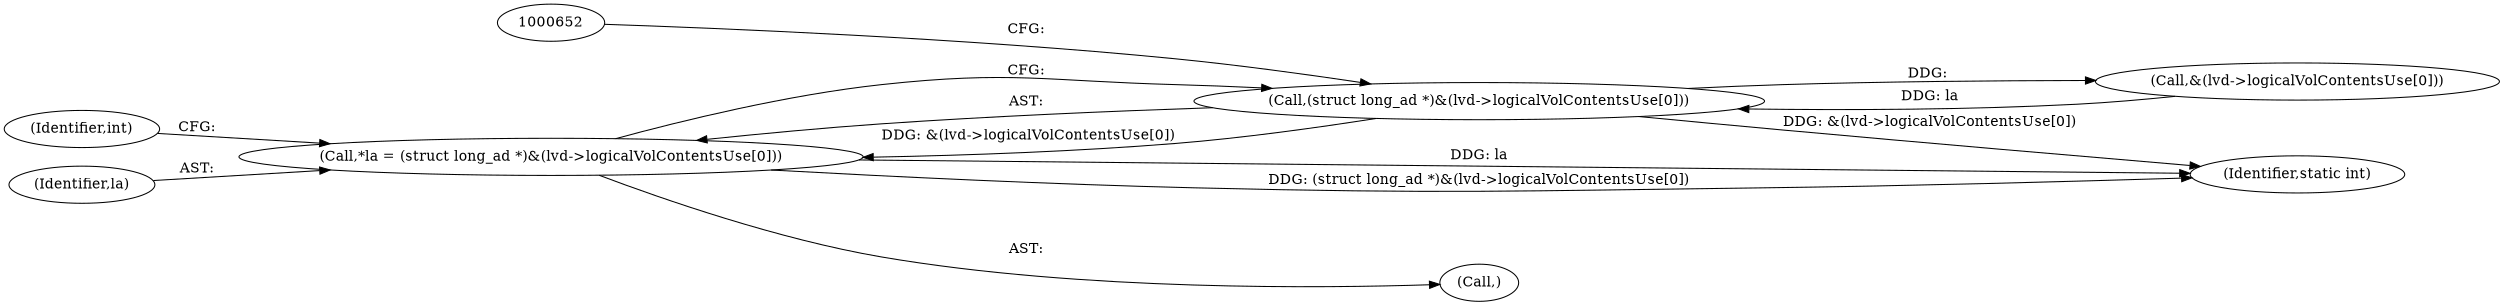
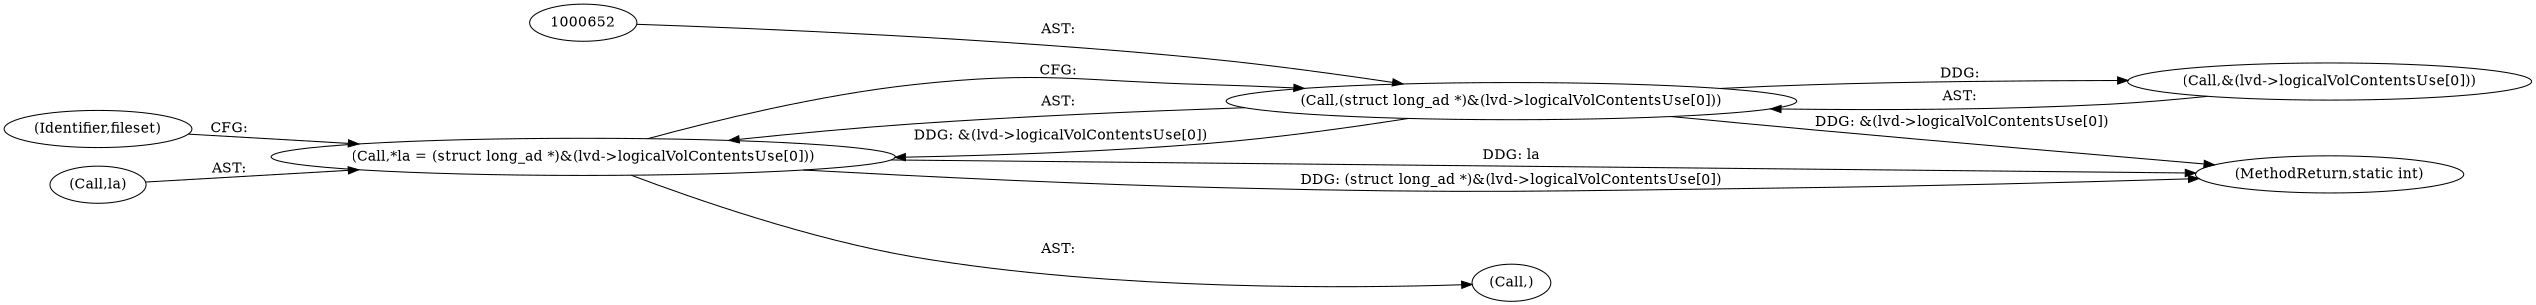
edge "1000652" -> "(Call,(struct long_ad *)&(lvd->logicalVolContentsUse[0]))": label "CFG: " -> "AST: "
edge "(Call,&(lvd->logicalVolContentsUse[0]))" -> "(Call,(struct long_ad *)&(lvd->logicalVolContentsUse[0]))": label "DDG: la" -> "AST: "
node "(Identifier,int)": label "(Identifier,int)" -> "(Identifier,fileset)"
node "(Identifier,static int)": label "(Identifier,static int)" -> "(MethodReturn,static int)"
node "(Identifier,la)": label "(Identifier,la)" -> "(Call,la)"
